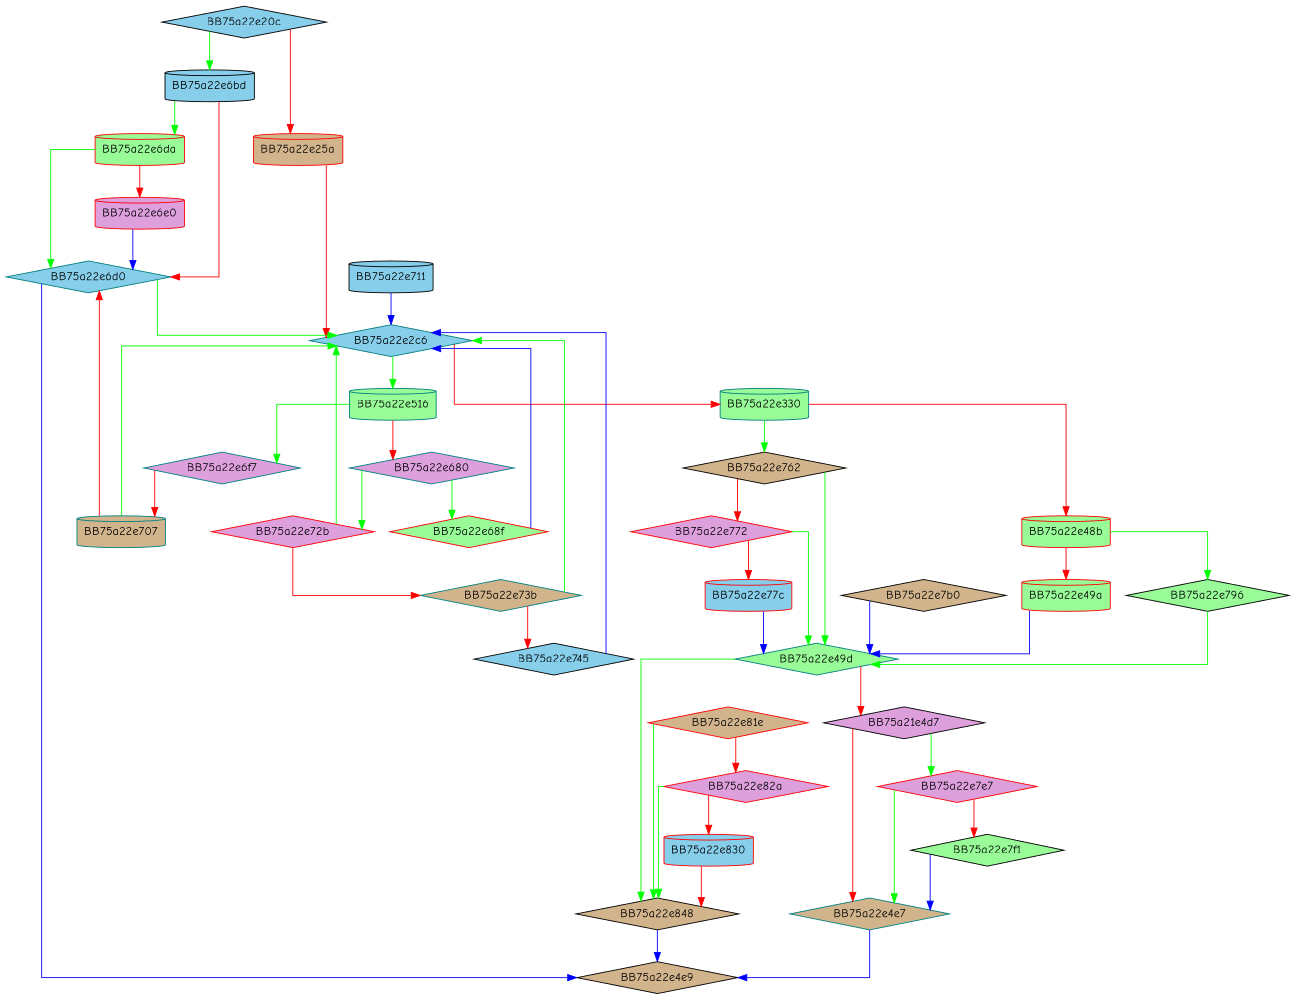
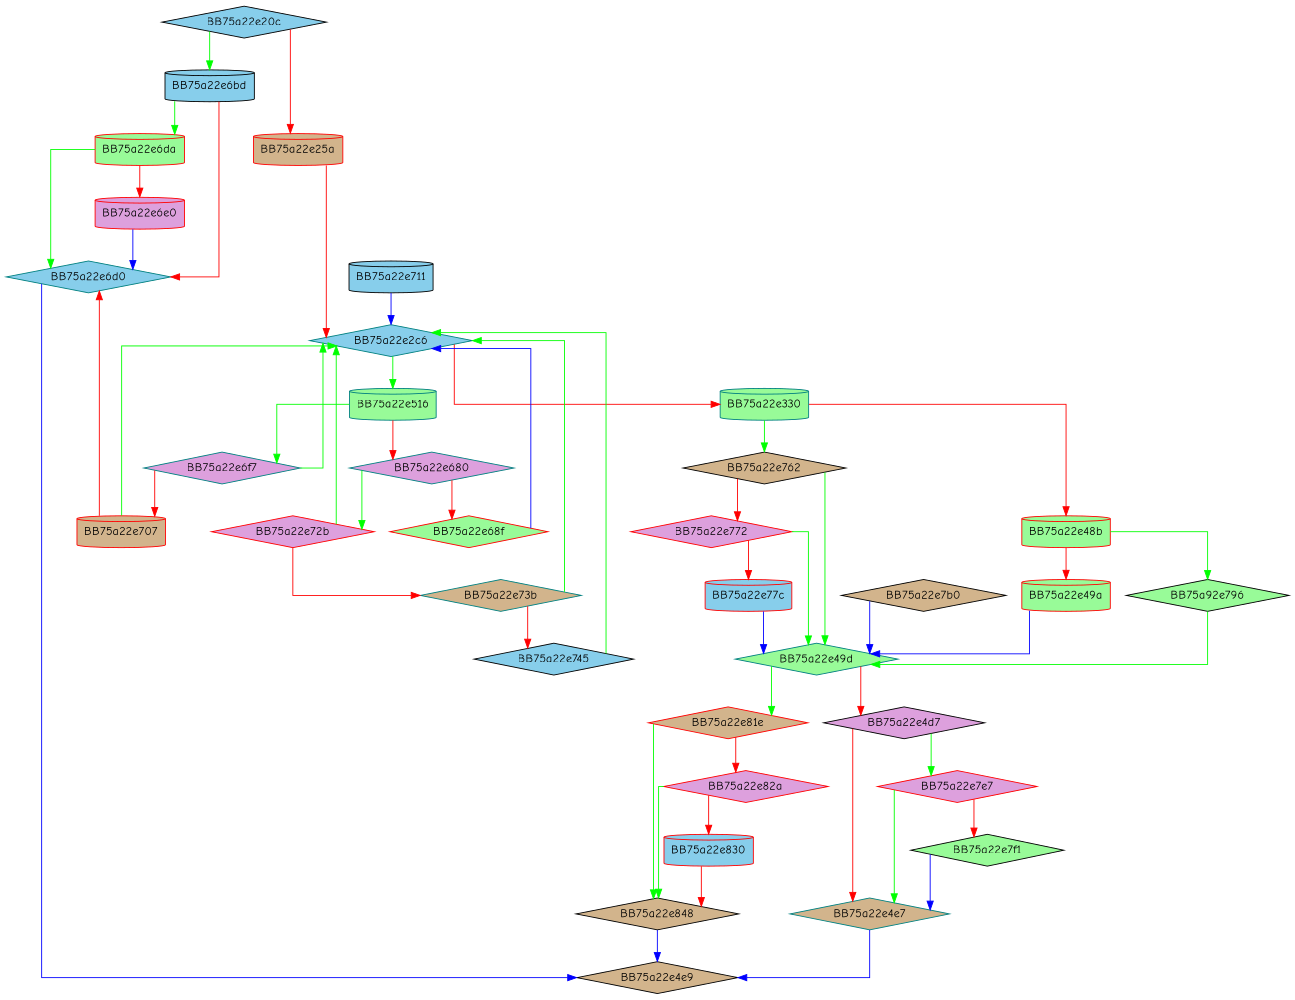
edge "BB75a22e6d0" -> "BB75a22e2c6": now "BB75a22e6f7" -> "BB75a22e2c6"
edge "BB75a22e745" -> "BB75a22e2c6": color blue -> green
edge "BB75a22e680" -> "BB75a22e68f": color green -> red
node "BB75a22e707": color teal -> red
node "BB75a22e796": label "BB75a22e796" -> "BB75a92e796"
node "BB75a21e4d7": label "BB75a21e4d7" -> "BB75a22e4d7"
edge "BB75a22e49d" -> "BB75a22e848": now "BB75a22e49d" -> "BB75a22e81e"
